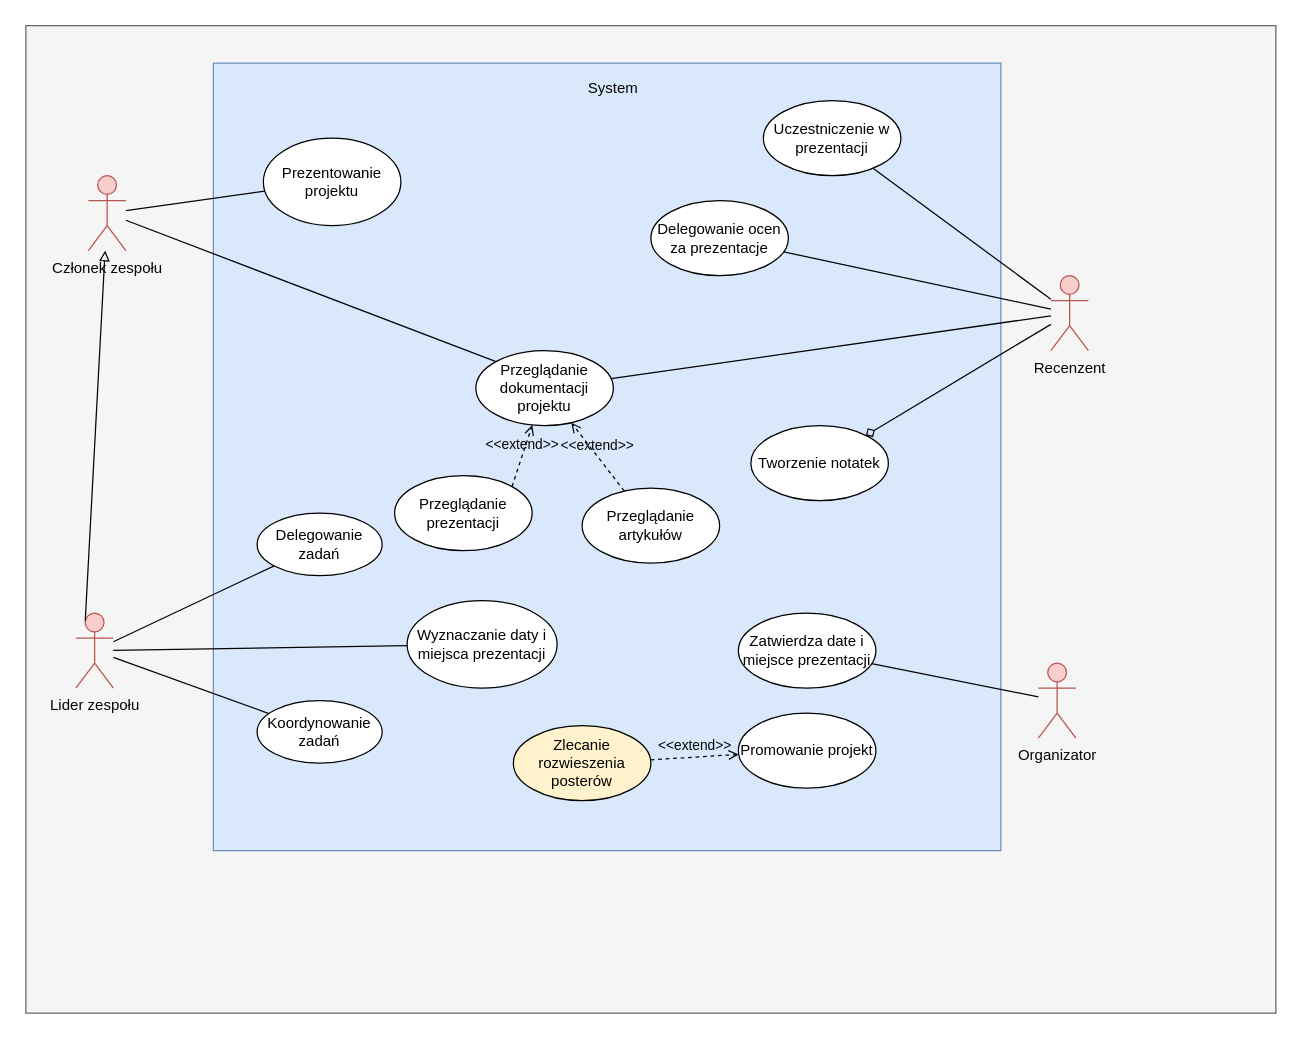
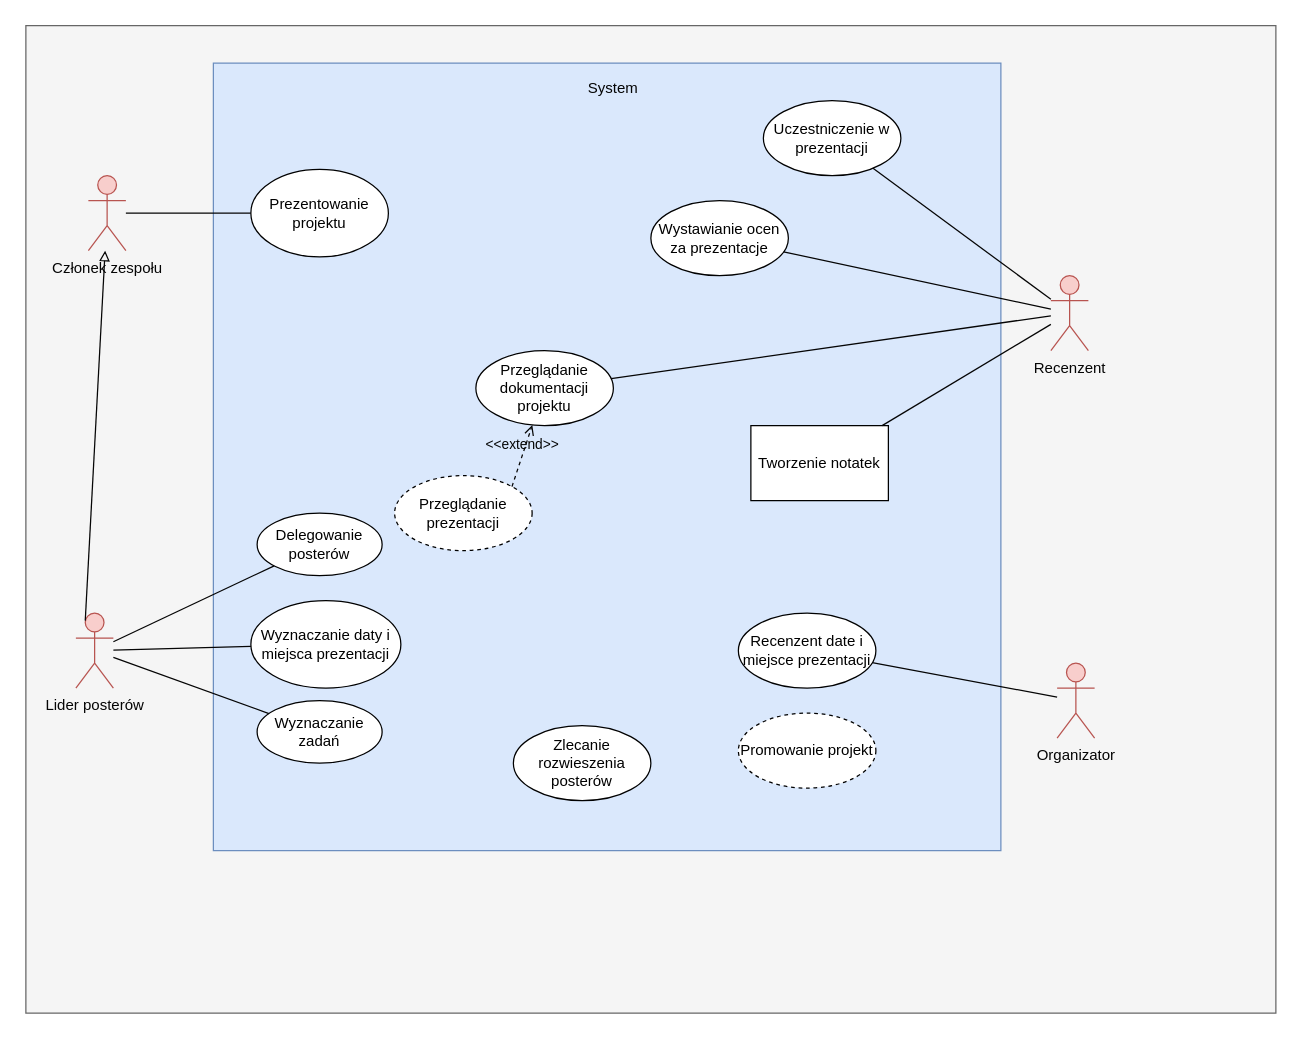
node "Prezentowanie projektu": moved (332, 182) -> (319, 213)
node "Delegowanie ocen za prezentacje": label "Delegowanie ocen za prezentacje" -> "Wystawianie ocen za prezentacje"
edge "Członek zespołu" -- "Przeglądanie dokumentacji projektu": removed
edge "Recenzent" -> "Tworzenie notatek": arrowhead diamond -> none
edge "Przeglądanie artykułów" -> "Przeglądanie dokumentacji projektu": removed, label "<<extend>>"
node "Tworzenie notatek": shape ellipse -> rectangle
node "Przeglądanie prezentacji": style solid -> dashed
node "Przeglądanie artykułów": removed
node "Delegowanie zadań": label "Delegowanie zadań" -> "Delegowanie posterów"
node "Wyznaczanie daty i miejsca prezentacji": moved (482, 644) -> (326, 644)
node "Zatwierdza date i miejsce prezentacji": label "Zatwierdza date i miejsce prezentacji" -> "Recenzent date i miejsce prezentacji"
node "Organizator": moved (1057, 701) -> (1076, 701)
node "Lider zespołu": label "Lider zespołu" -> "Lider posterów"
node "Koordynowanie zadań": label "Koordynowanie zadań" -> "Wyznaczanie zadań"
node "Promowanie projekt": style solid -> dashed
edge "Zlecanie rozwieszenia posterów" -> "Promowanie projekt": removed, label "<<extend>>"
node "Zlecanie rozwieszenia posterów": fillcolor #fff2cc -> #ffffff
